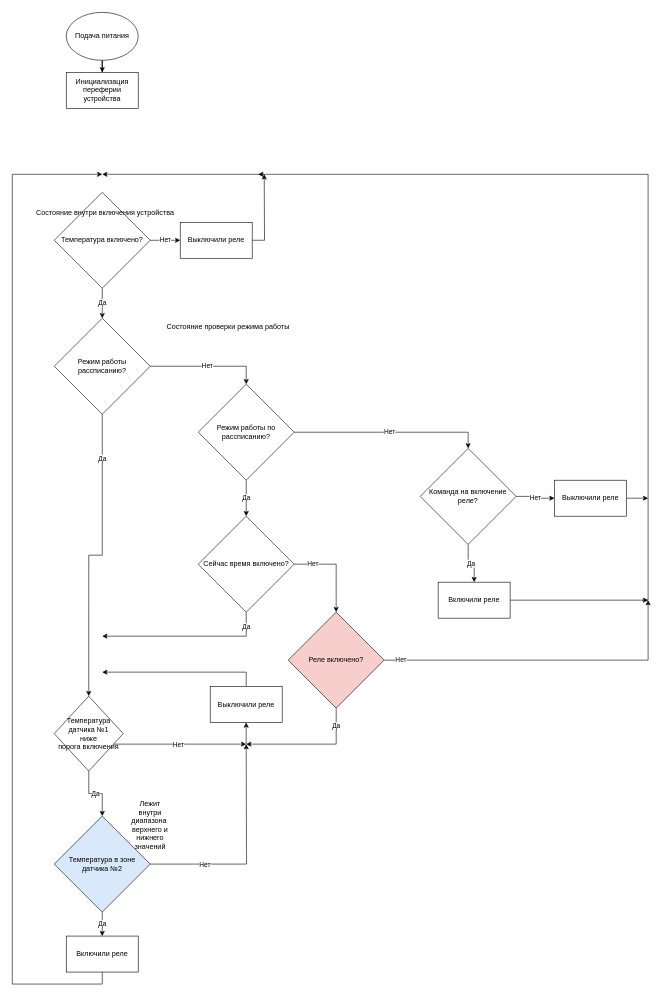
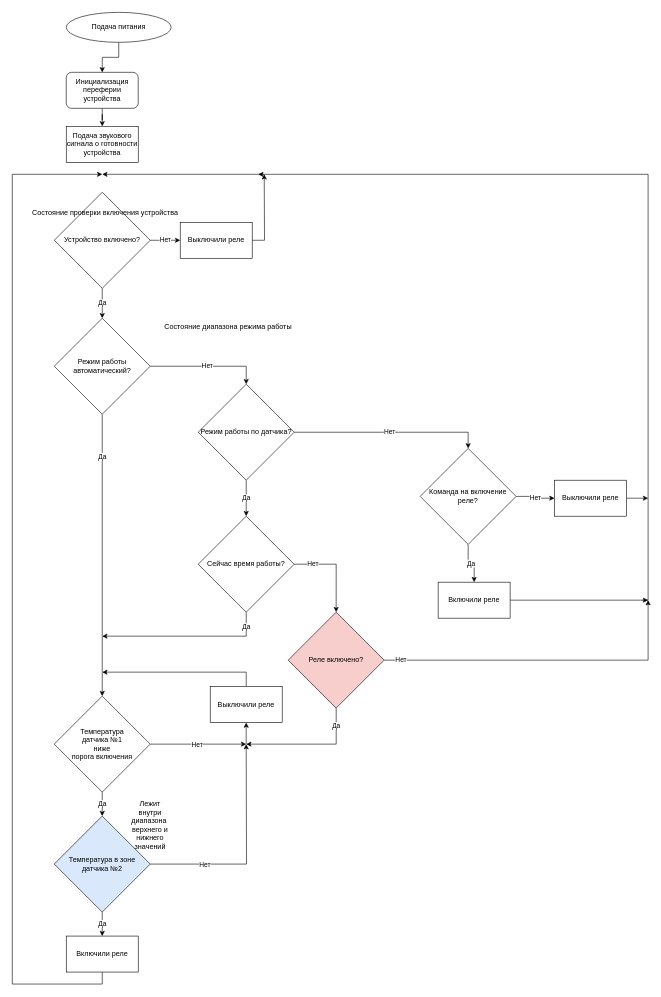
node "Подача питания": size 72x48 -> 105x30
node "Инициализация переферии устройства": shape rectangle -> rounded rectangle
edge "Инициализация переферии устройства" -> "Подача звукового сигнала о готовности устройства": added
node "Подача звукового сигнала о готовности устройства": added
node "Состояние внутри включения устройства": label "Состояние внутри включения устройства" -> "Состояние проверки включения устройства"
node "Температура включено?": label "Температура включено?" -> "Устройство включено?"
node "Состояние проверки режима работы": label "Состояние проверки режима работы" -> "Состояние диапазона режима работы"
node "Режим работы рассписанию?": label "Режим работы рассписанию?" -> "Режим работы автоматический?"
node "Режим работы по рассписанию?": label "Режим работы по рассписанию?" -> "Режим работы по датчика?"
node "Сейчас время включено?": label "Сейчас время включено?" -> "Сейчас время работы?"
node "Температура датчика №1 ниже порога включения": size 69x75 -> 96x96
